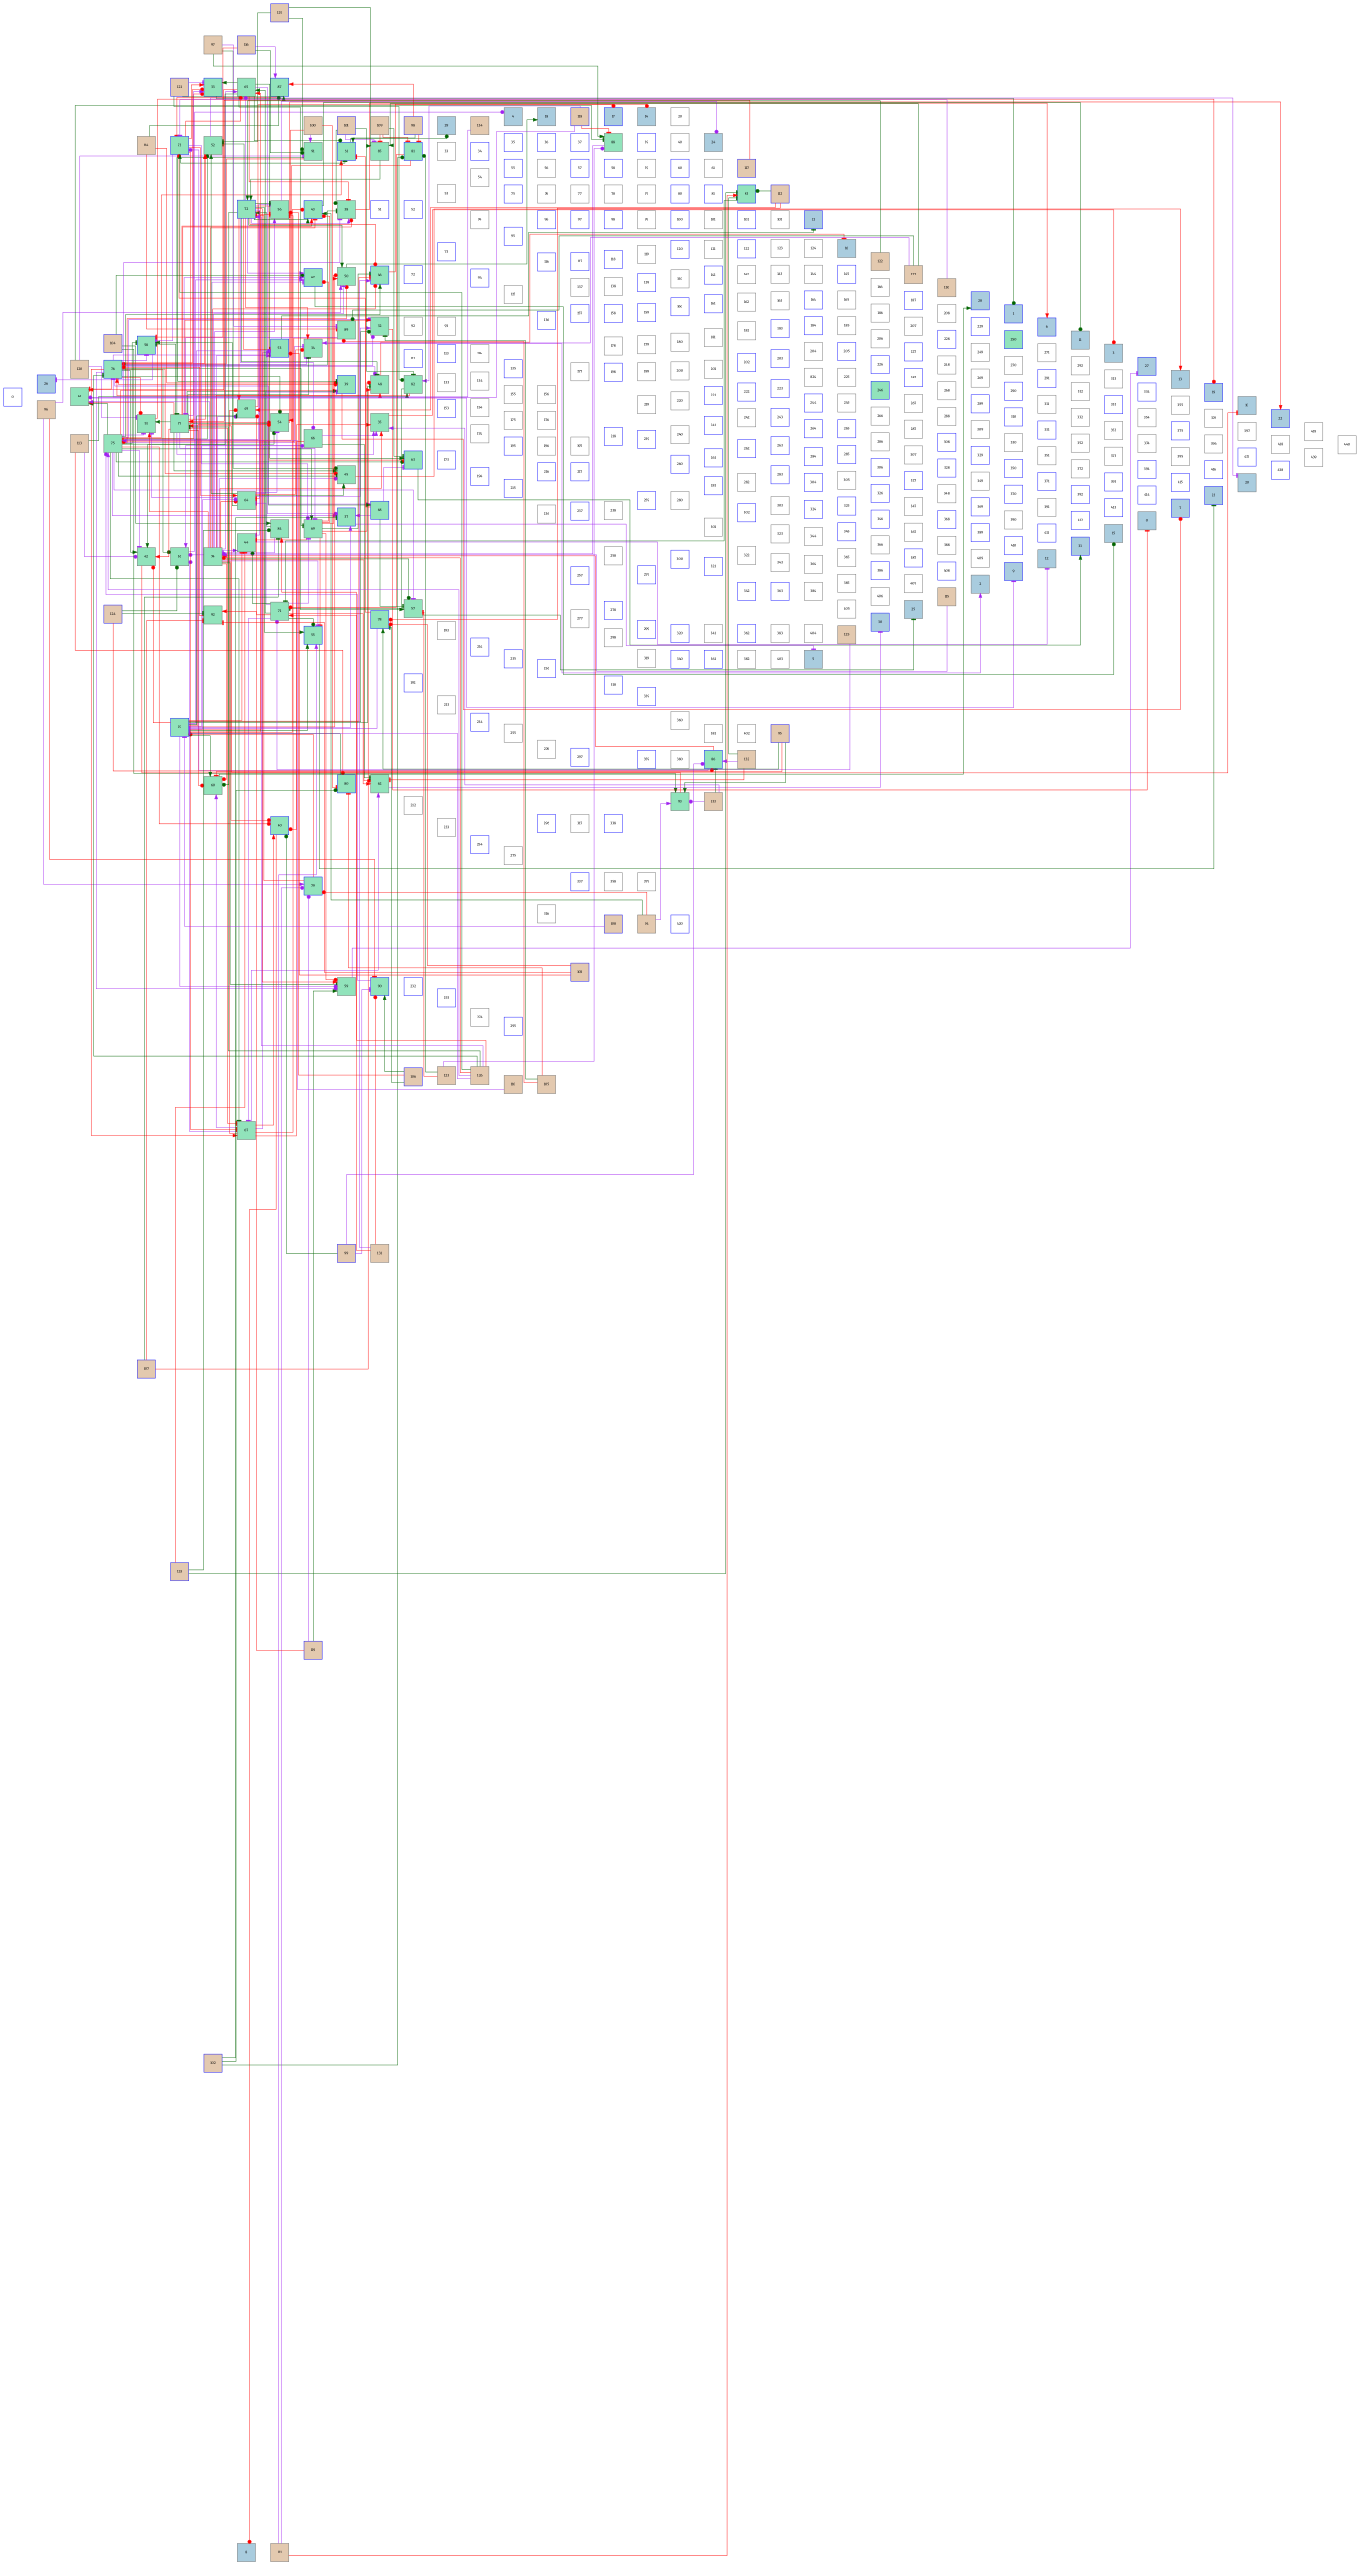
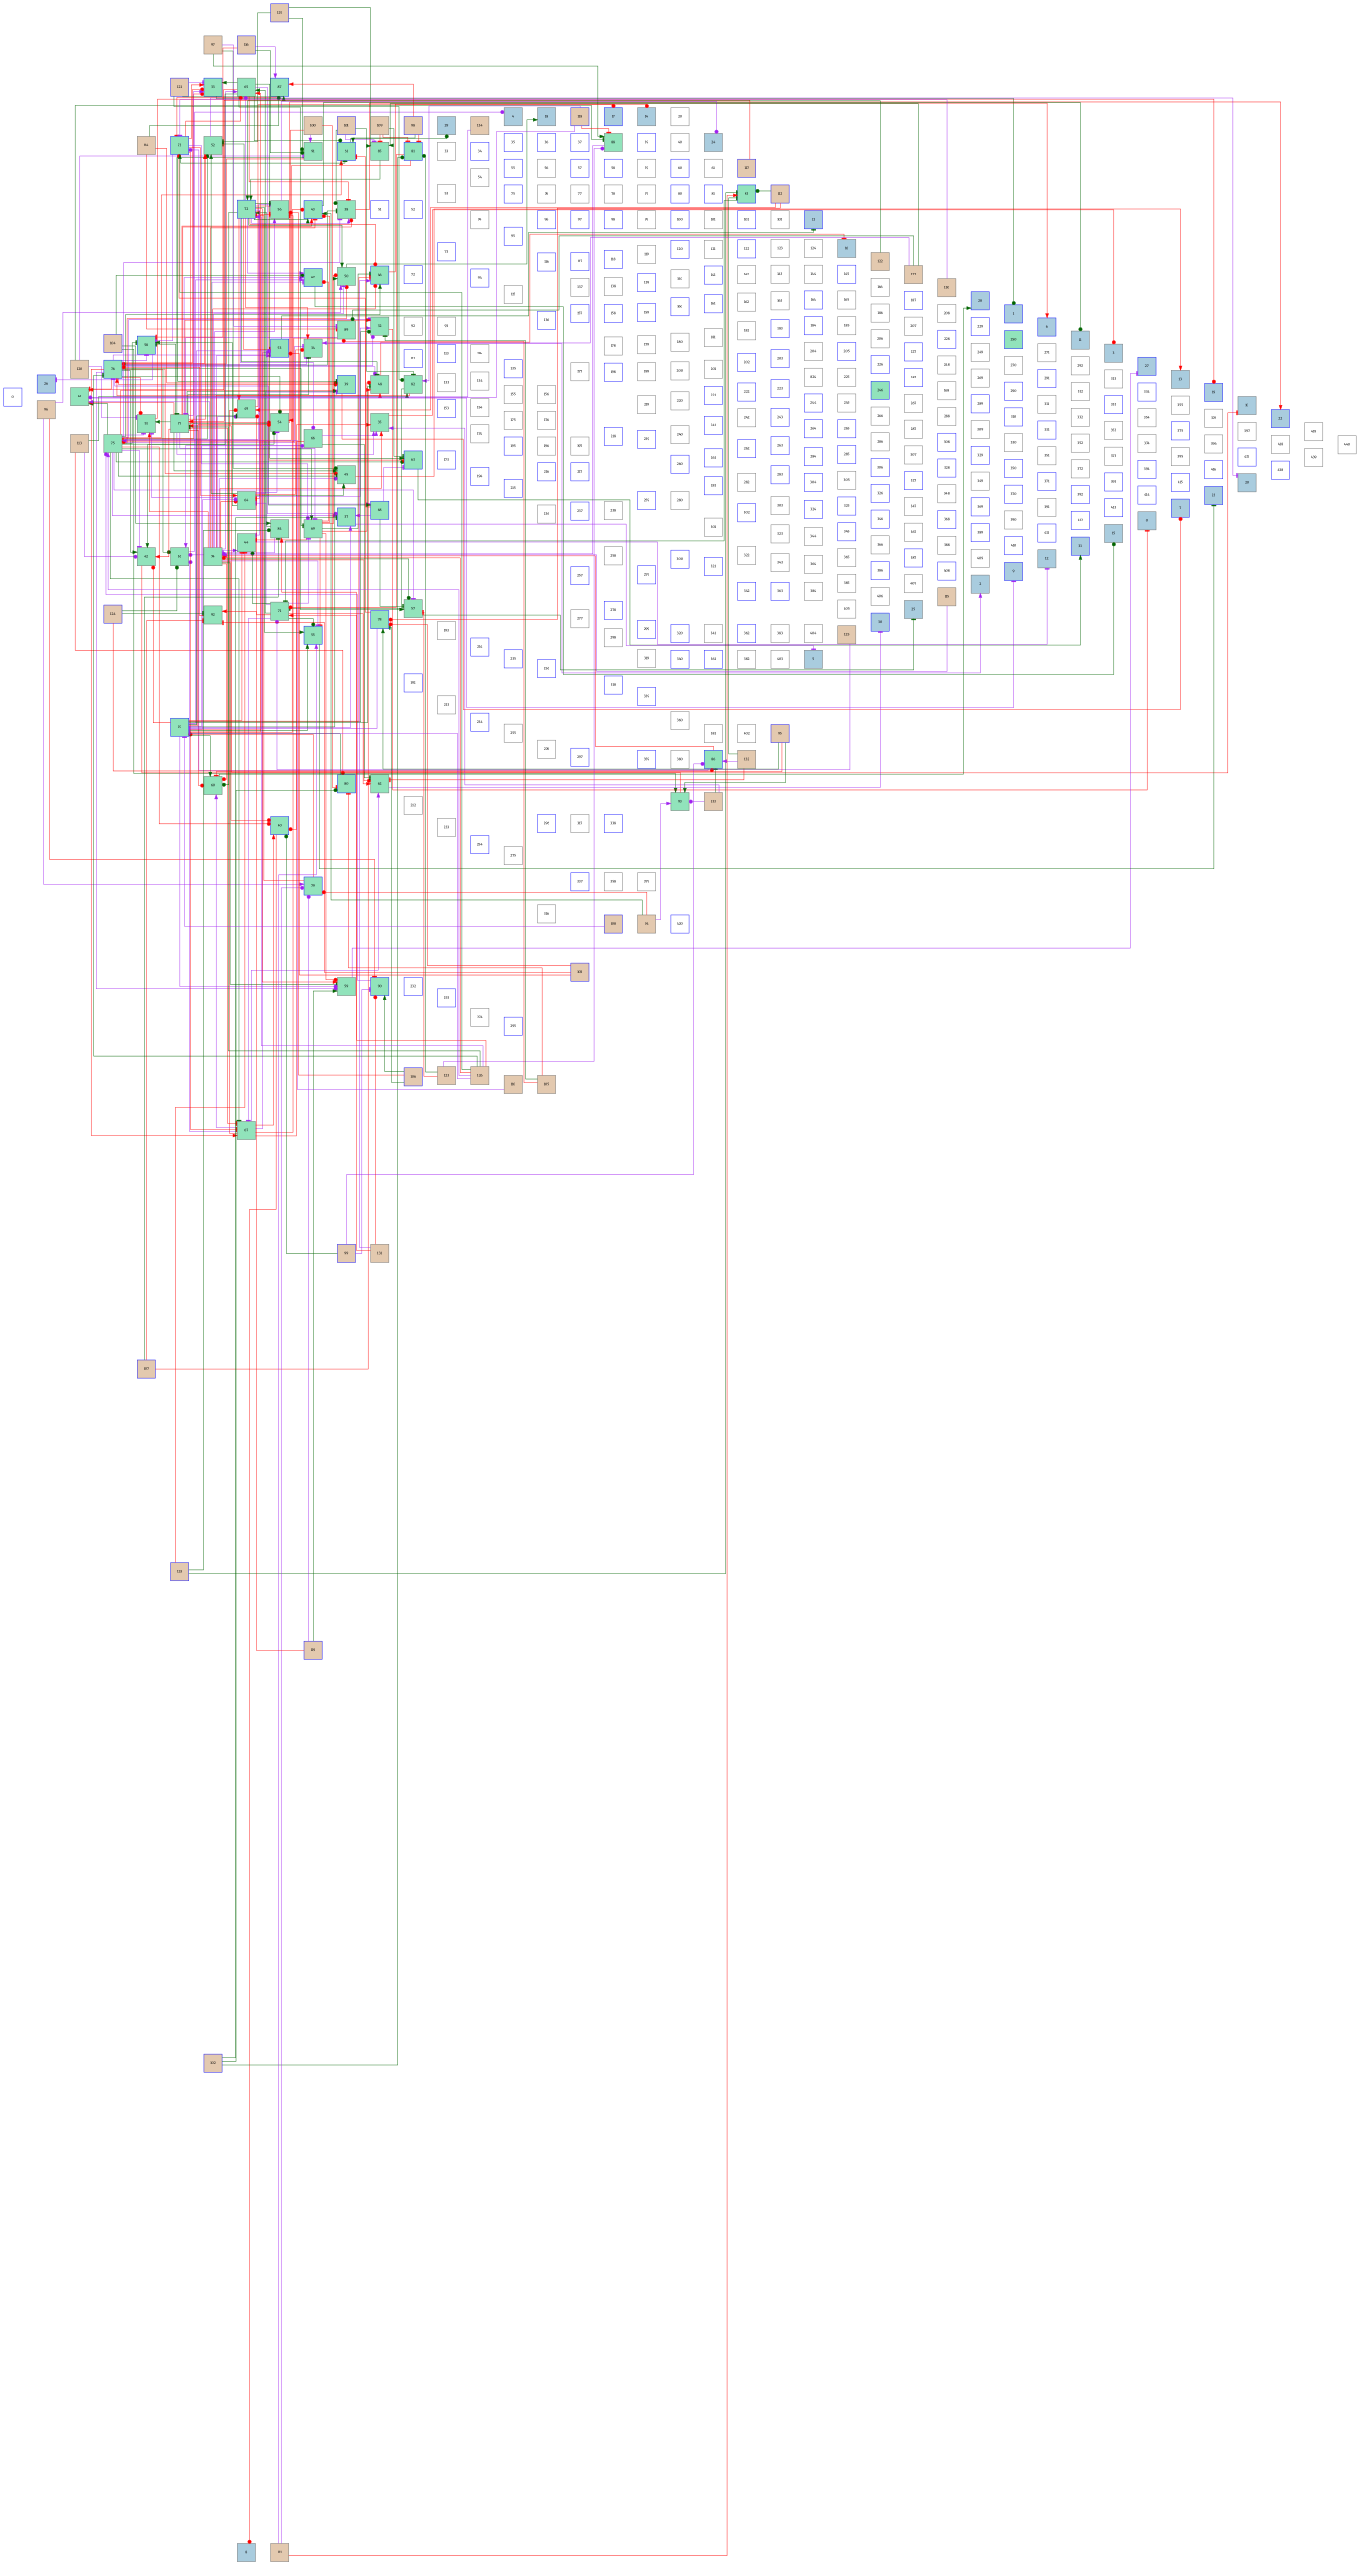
node "268": label "268" -> "168"
edge "70" -> "50": color red -> darkgreen
